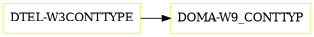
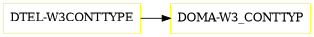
node "DOMA-W9_CONTTYP": label "DOMA-W9_CONTTYP" -> "DOMA-W3_CONTTYP"
